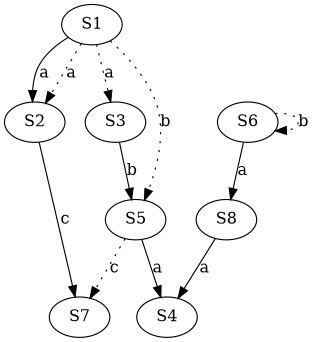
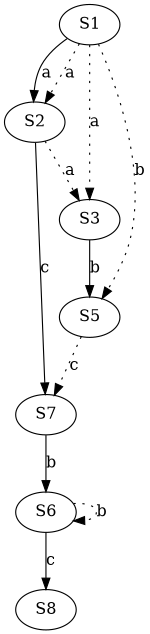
edge "S2" -> "S3": added, label "a"
edge "S6" -> "S8": label "a" -> "c"
node "S4": removed
edge "S7" -> "S6": added, label "b"
